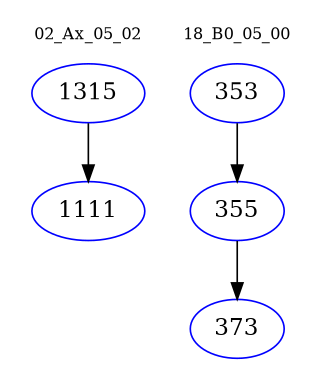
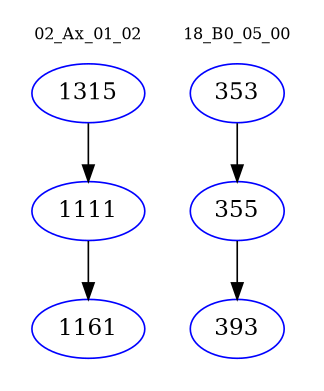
cluster "02_Ax_05_02": label "02_Ax_05_02" -> "02_Ax_01_02"
node "1161": added
node "373": label "373" -> "393"
